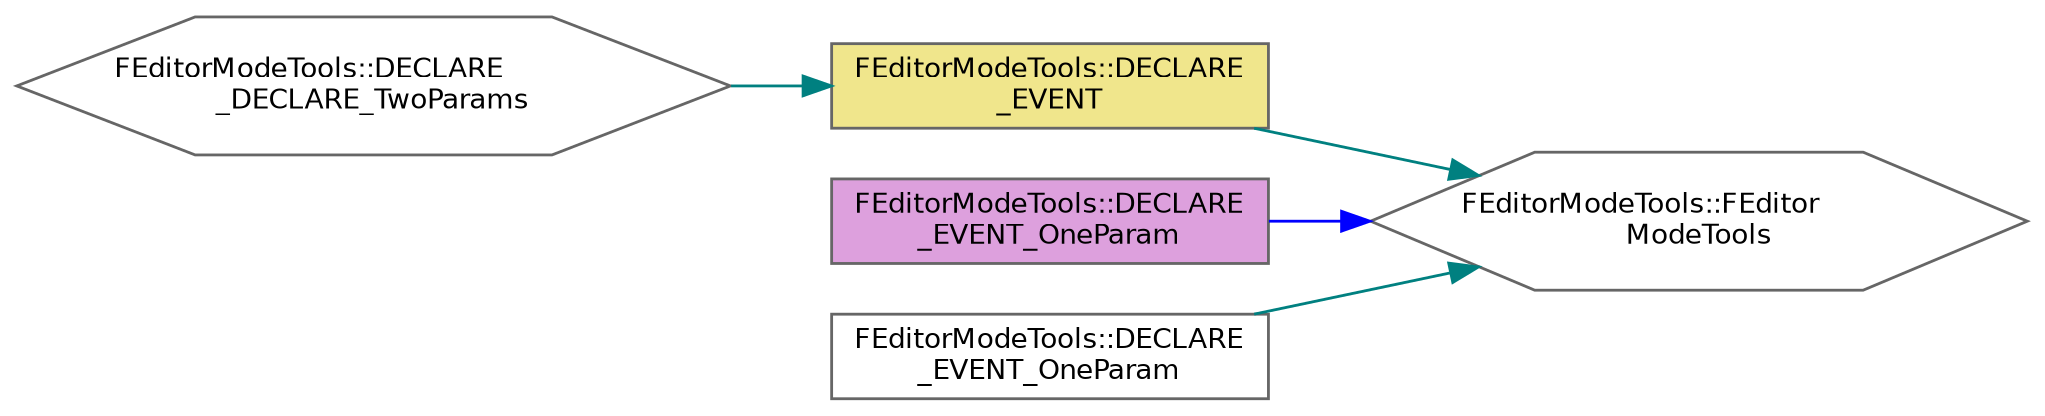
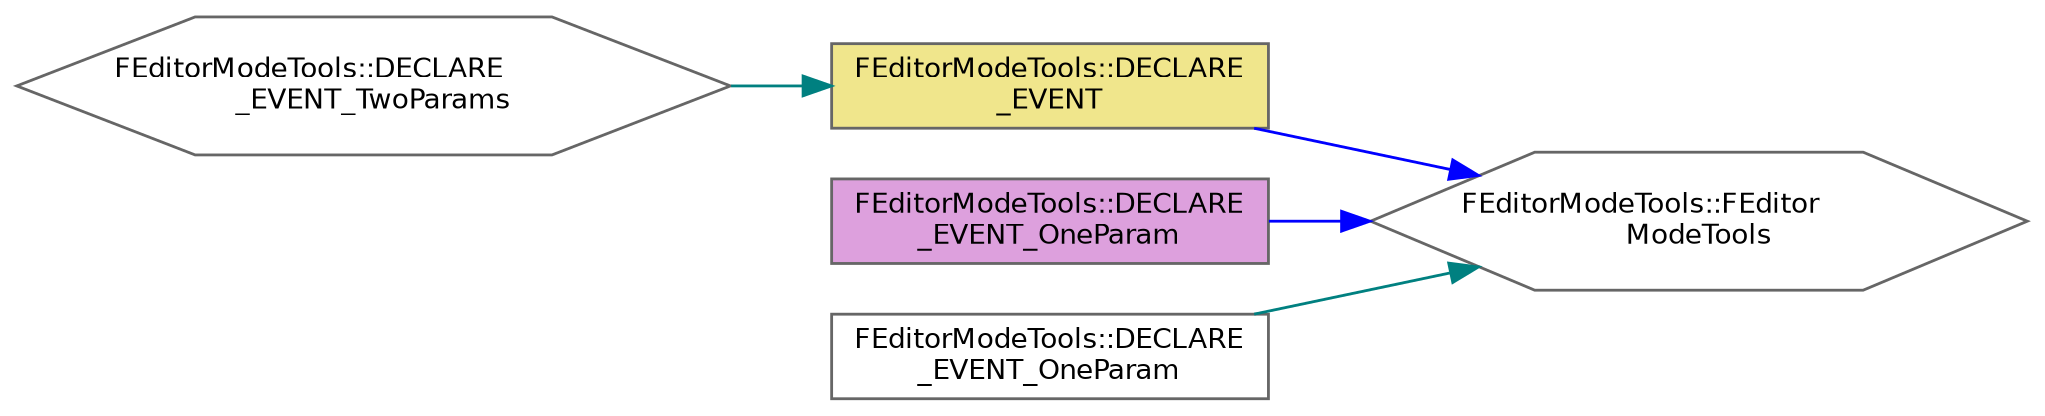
node "FEditorModeTools::DECLARE _DECLARE_TwoParams": label "FEditorModeTools::DECLARE _DECLARE_TwoParams" -> "FEditorModeTools::DECLARE _EVENT_TwoParams"
edge "FEditorModeTools::DECLARE _EVENT" -> "FEditorModeTools::FEditor ModeTools": color teal -> blue
